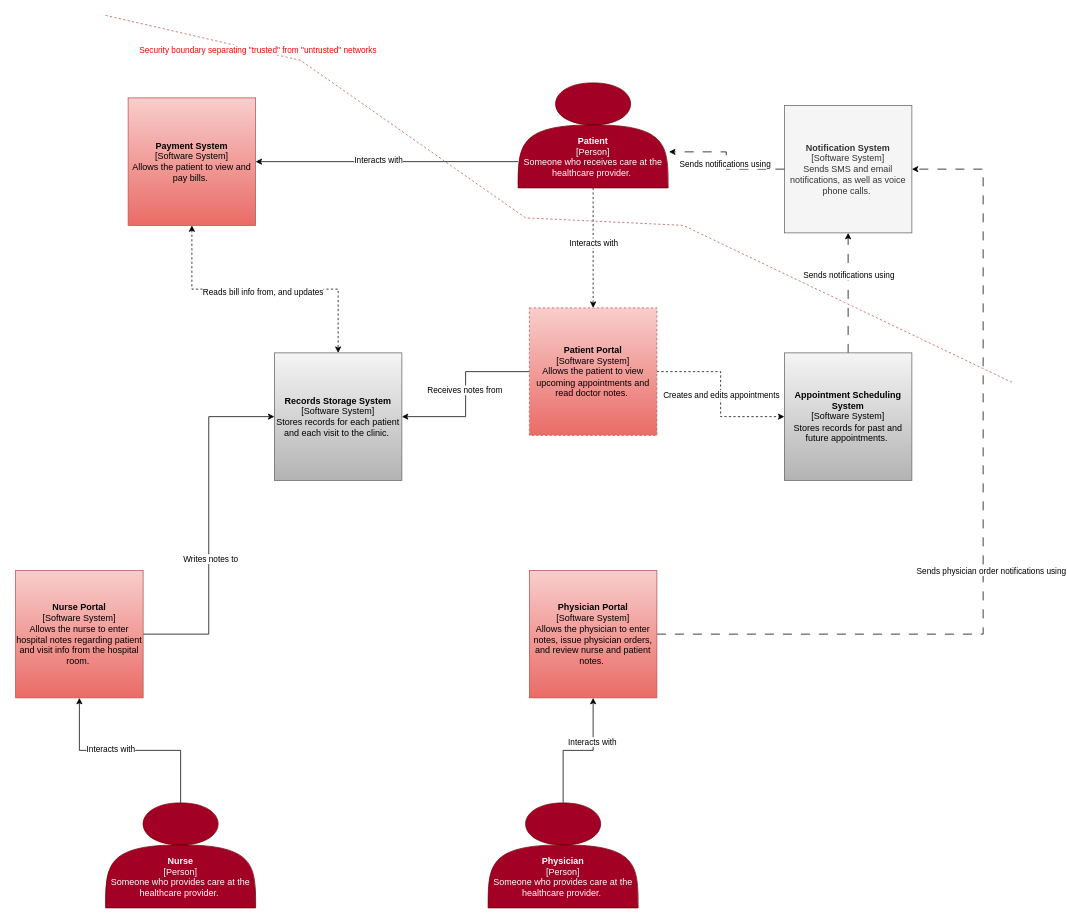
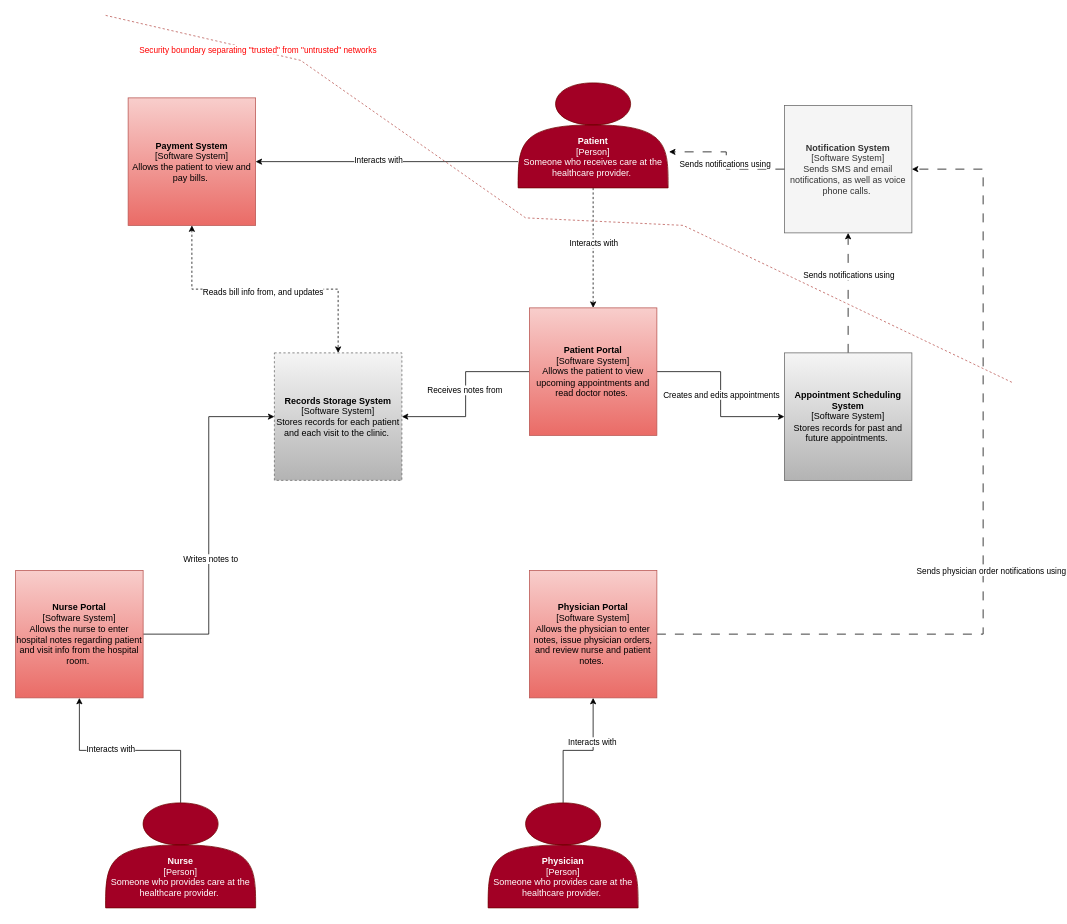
node "Patient Portal [Software System] Allows the patient to view upcoming appointments and read doctor notes.": style dashed -> solid
edge "Patient Portal [Software System] Allows the patient to view upcoming appointments and read doctor notes." -> "Appointment Scheduling System [Software System] Stores records for past and future appointments.": style dashed -> solid
node "Records Storage System [Software System] Stores records for each patient and each visit to the clinic.": style solid -> dashed
